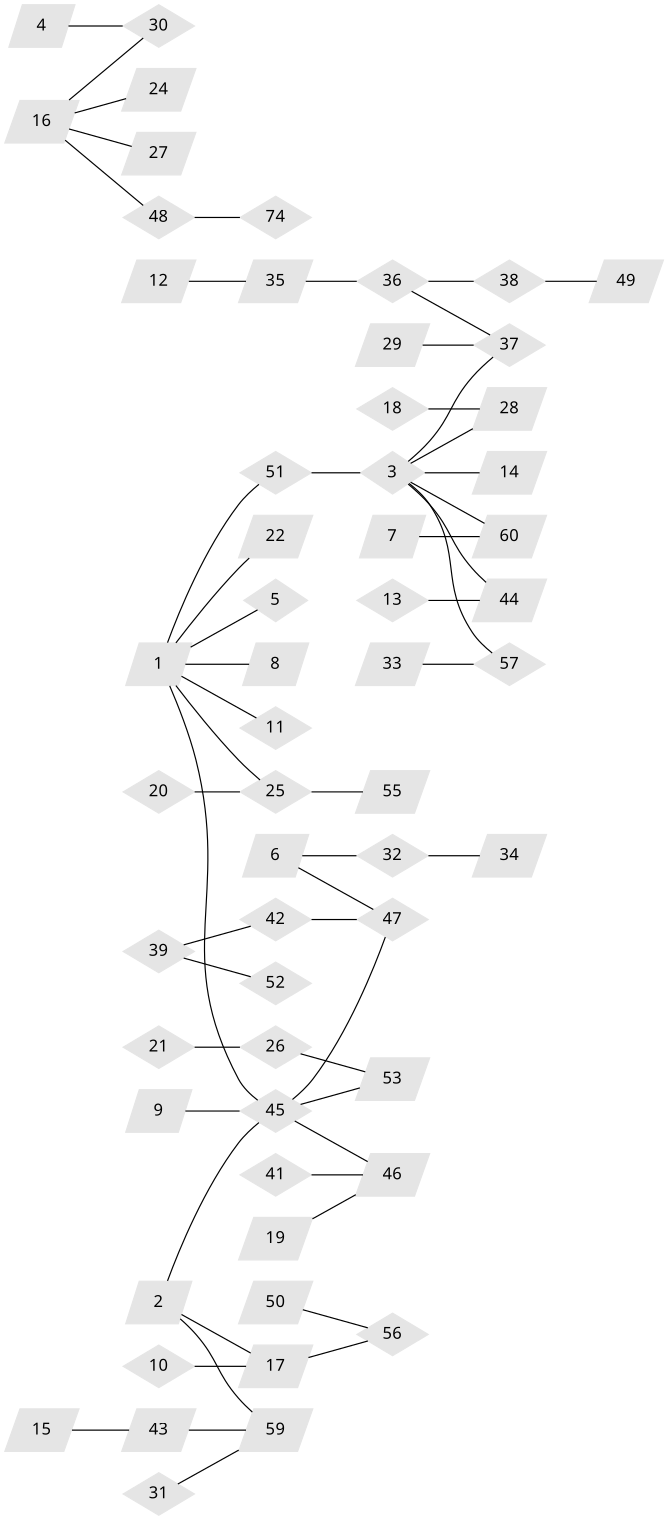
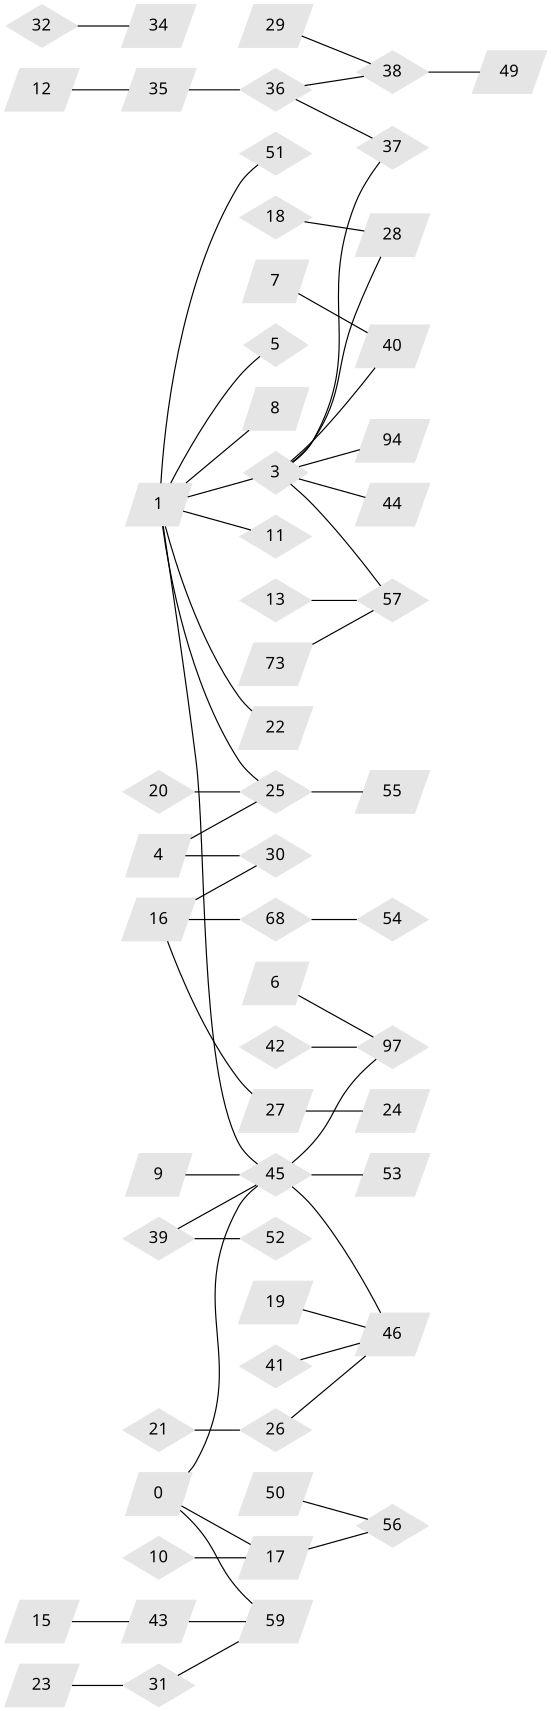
edge "24" -- "16": now "24" -- "27"
node "48": label "48" -> "68"
node "74": label "74" -> "54"
edge "29" -- "37": now "29" -- "38"
edge "51" -- "3": now "1" -- "3"
node "14": label "14" -> "94"
node "60": label "60" -> "40"
edge "13" -- "44": now "13" -- "57"
node "33": label "33" -> "73"
edge "25" -- "4": added
edge "6" -- "32": removed
node "47": label "47" -> "97"
edge "42" -- "39": now "45" -- "39"
edge "26" -- "53": now "26" -- "46"
node "2": label "2" -> "0"
node "23": added
